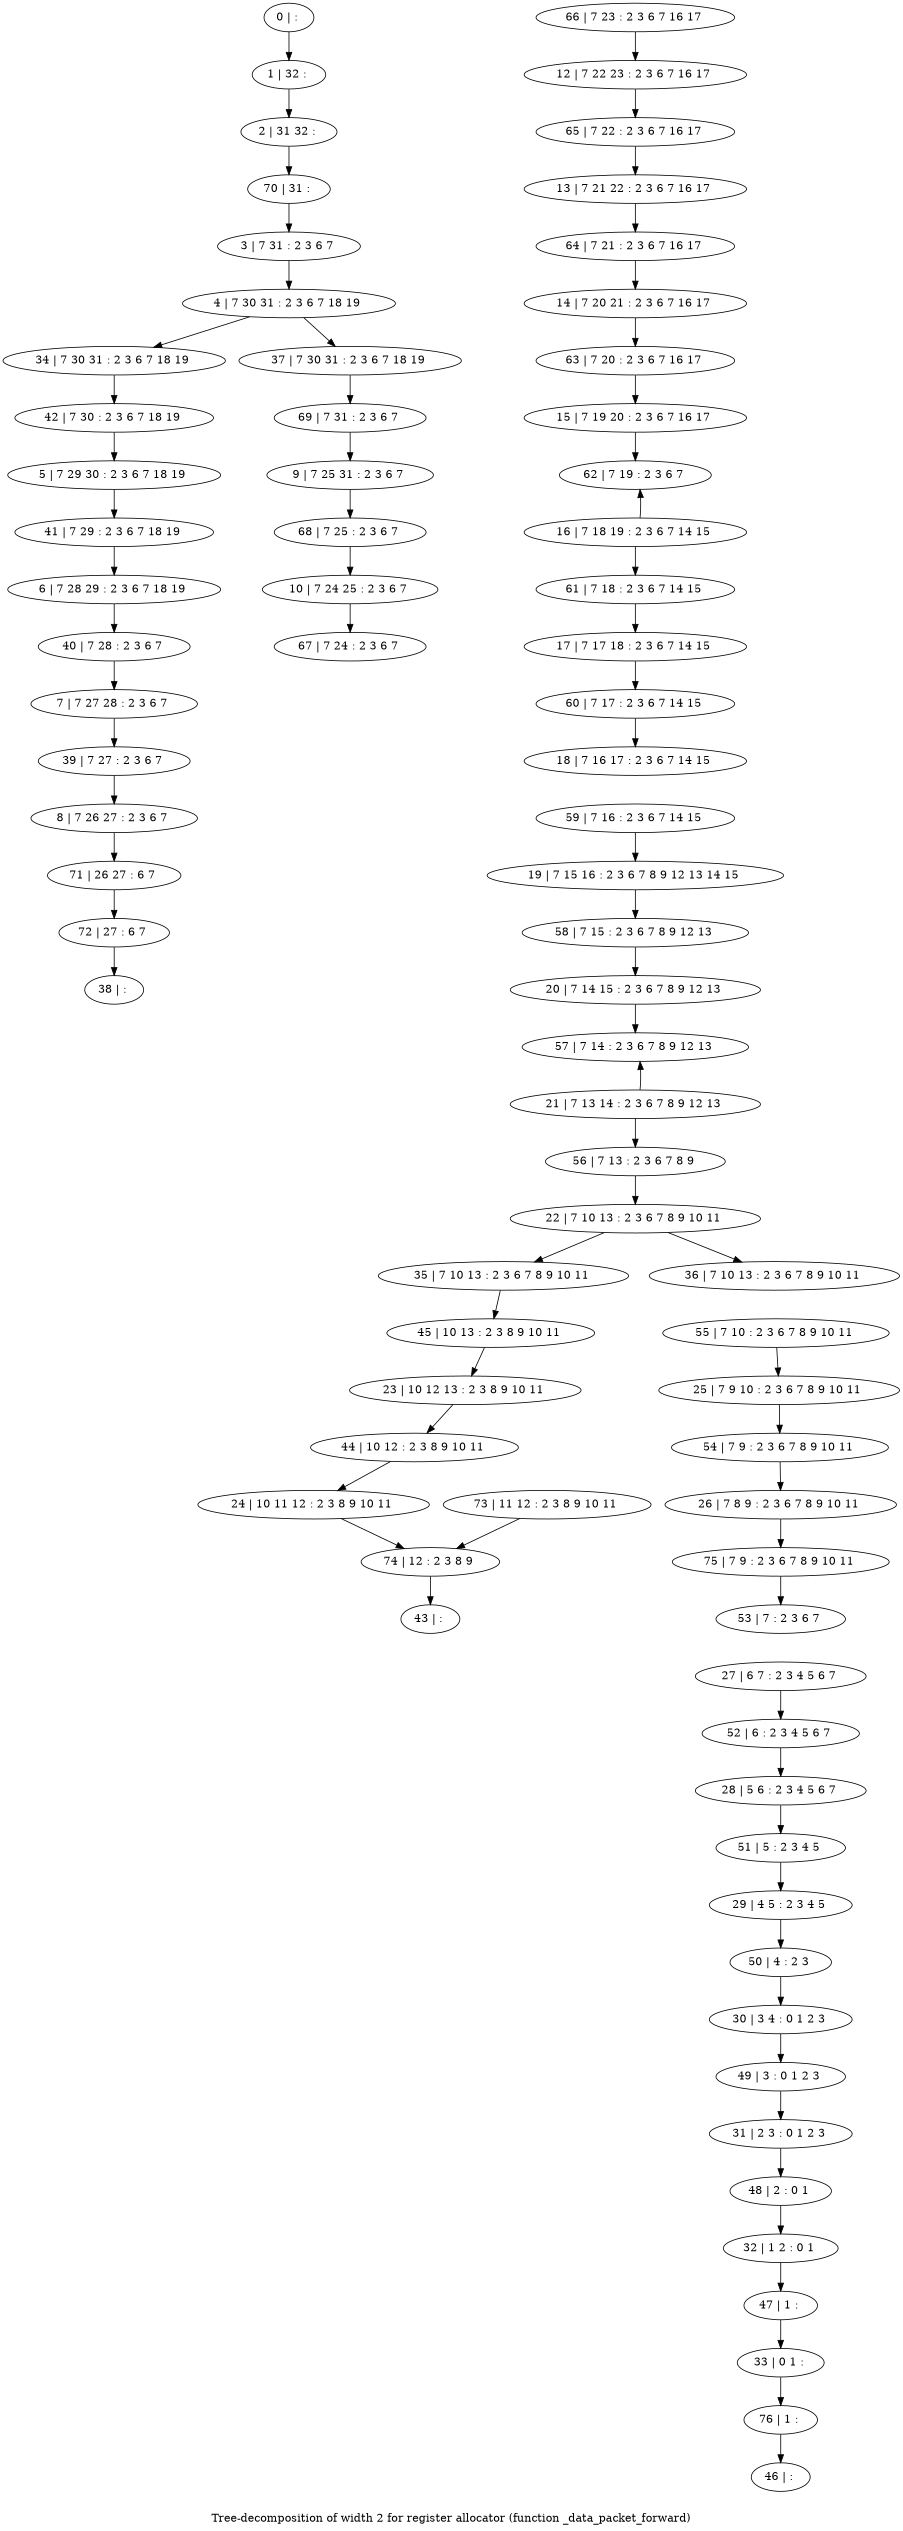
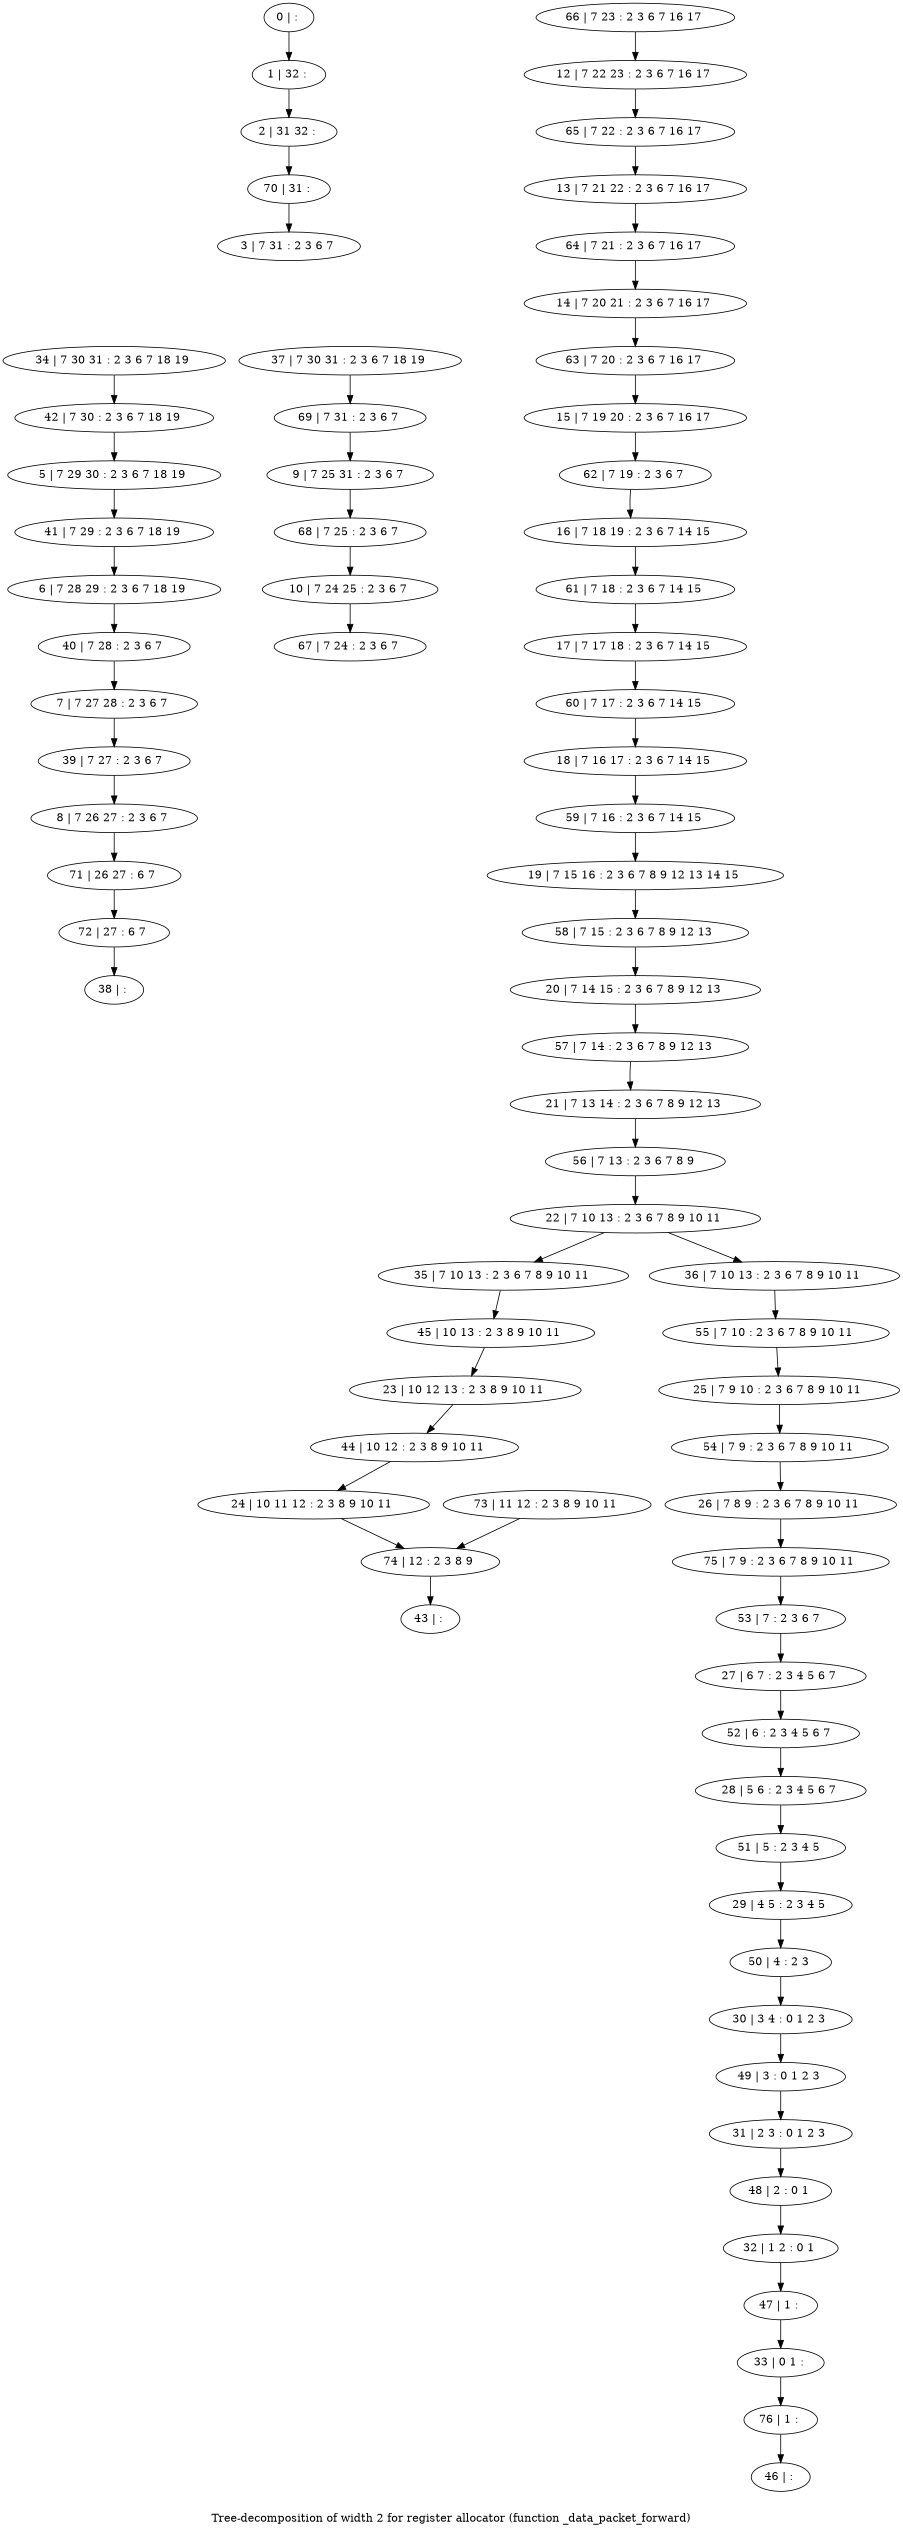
node "4 | 7 30 31 : 2 3 6 7 18 19": removed
edge "16 | 7 18 19 : 2 3 6 7 14 15" -> "62 | 7 19 : 2 3 6 7": reversed
edge "18 | 7 16 17 : 2 3 6 7 14 15" -> "59 | 7 16 : 2 3 6 7 14 15": added
edge "21 | 7 13 14 : 2 3 6 7 8 9 12 13" -> "57 | 7 14 : 2 3 6 7 8 9 12 13": reversed
edge "36 | 7 10 13 : 2 3 6 7 8 9 10 11" -> "55 | 7 10 : 2 3 6 7 8 9 10 11": added
edge "53 | 7 : 2 3 6 7" -> "27 | 6 7 : 2 3 4 5 6 7": added
